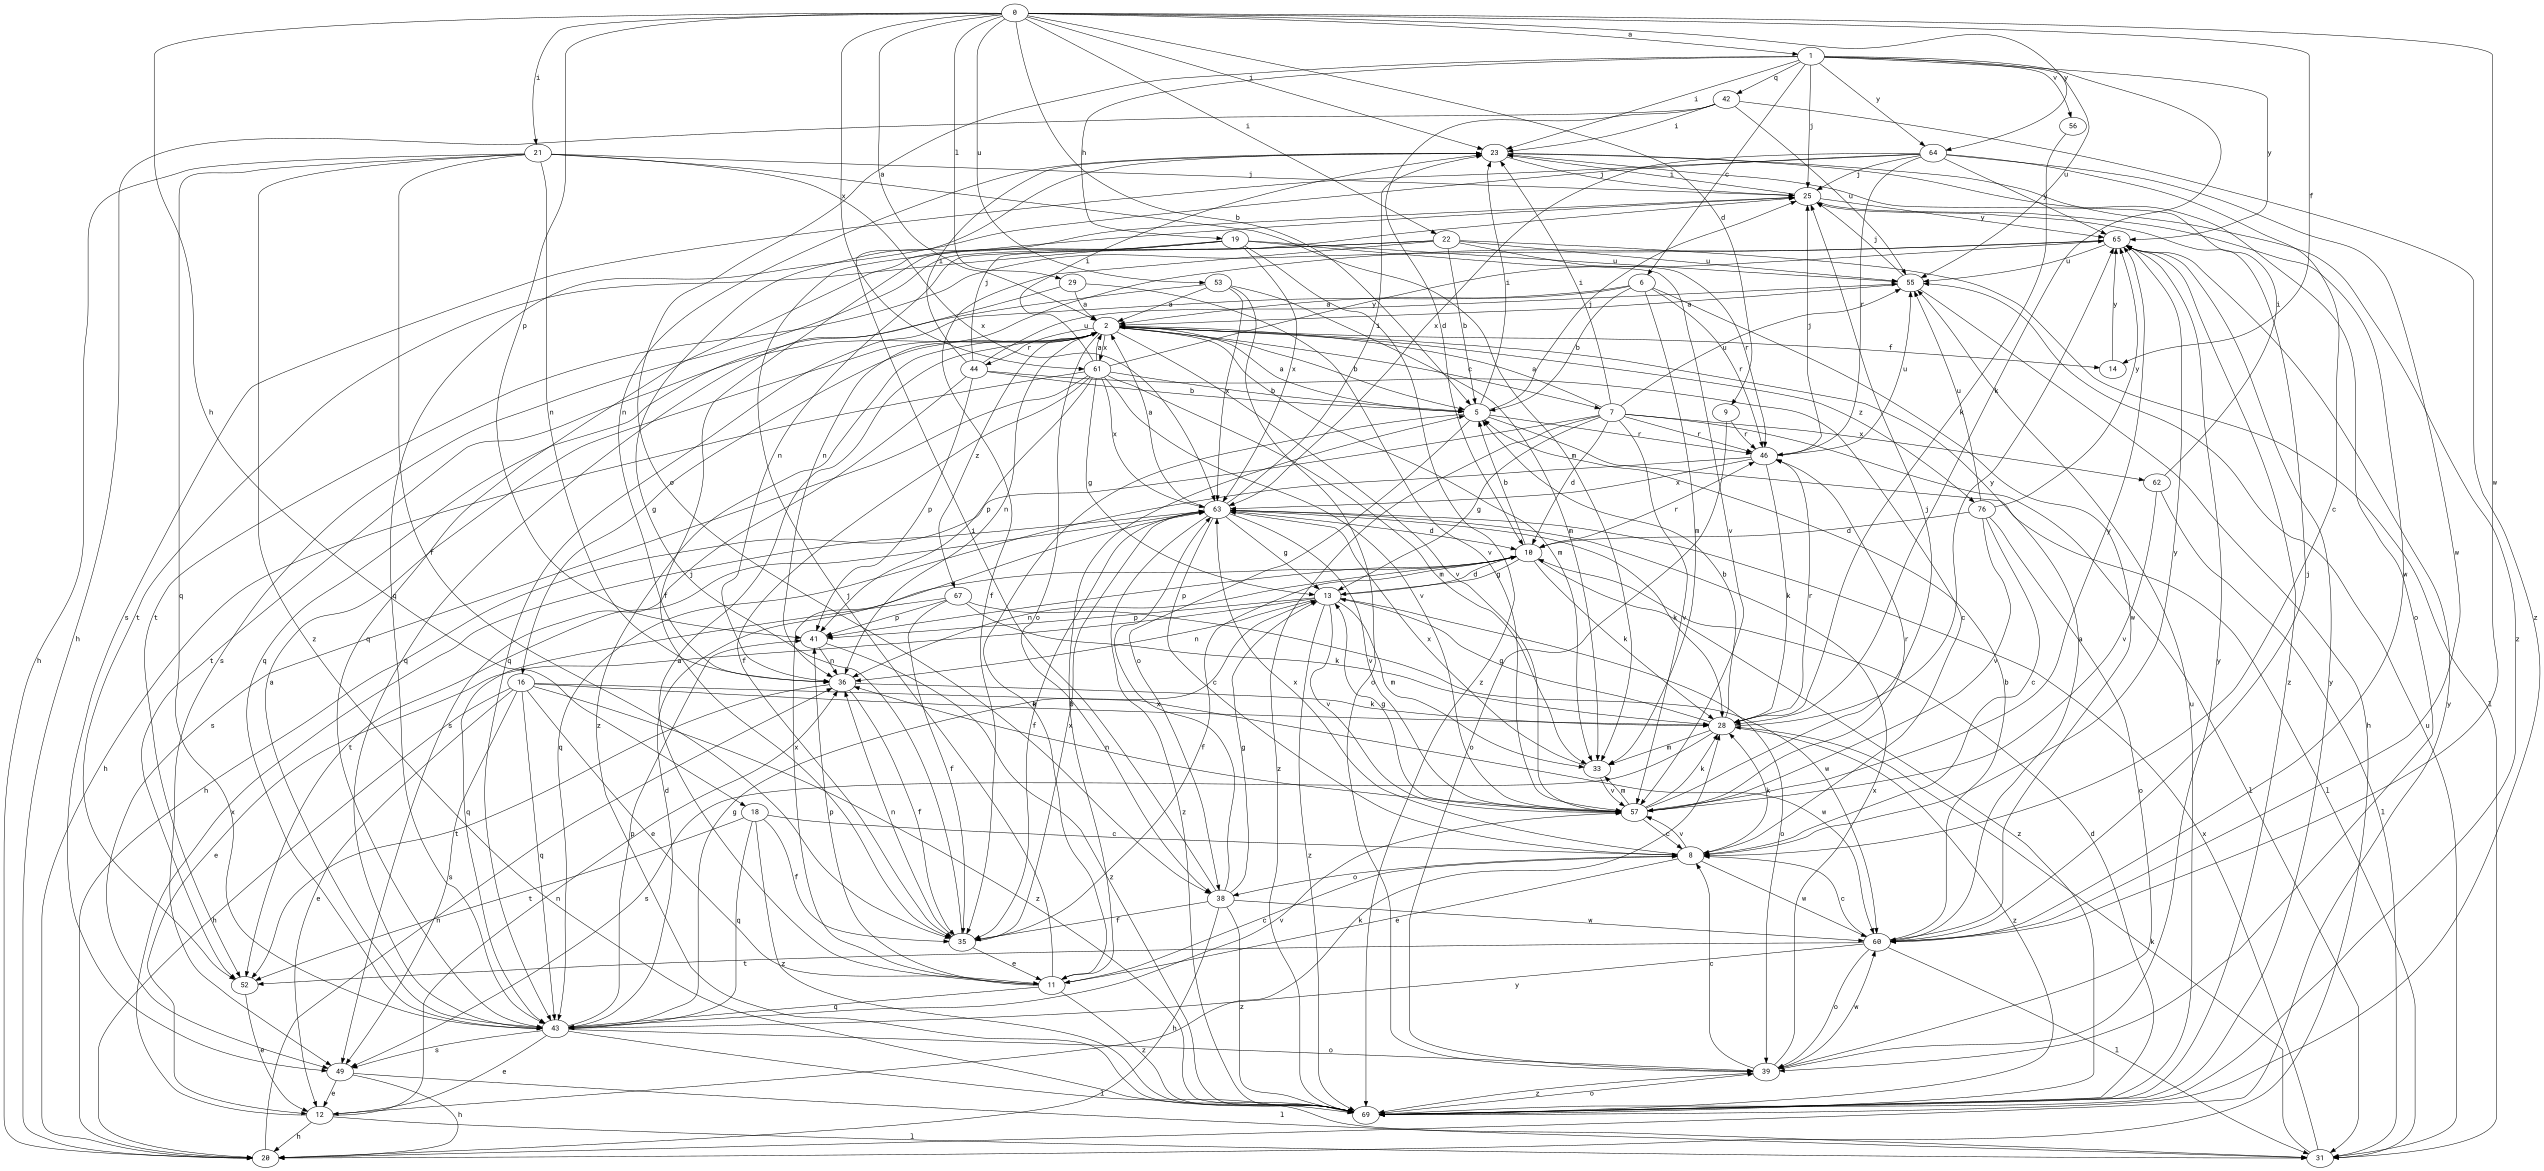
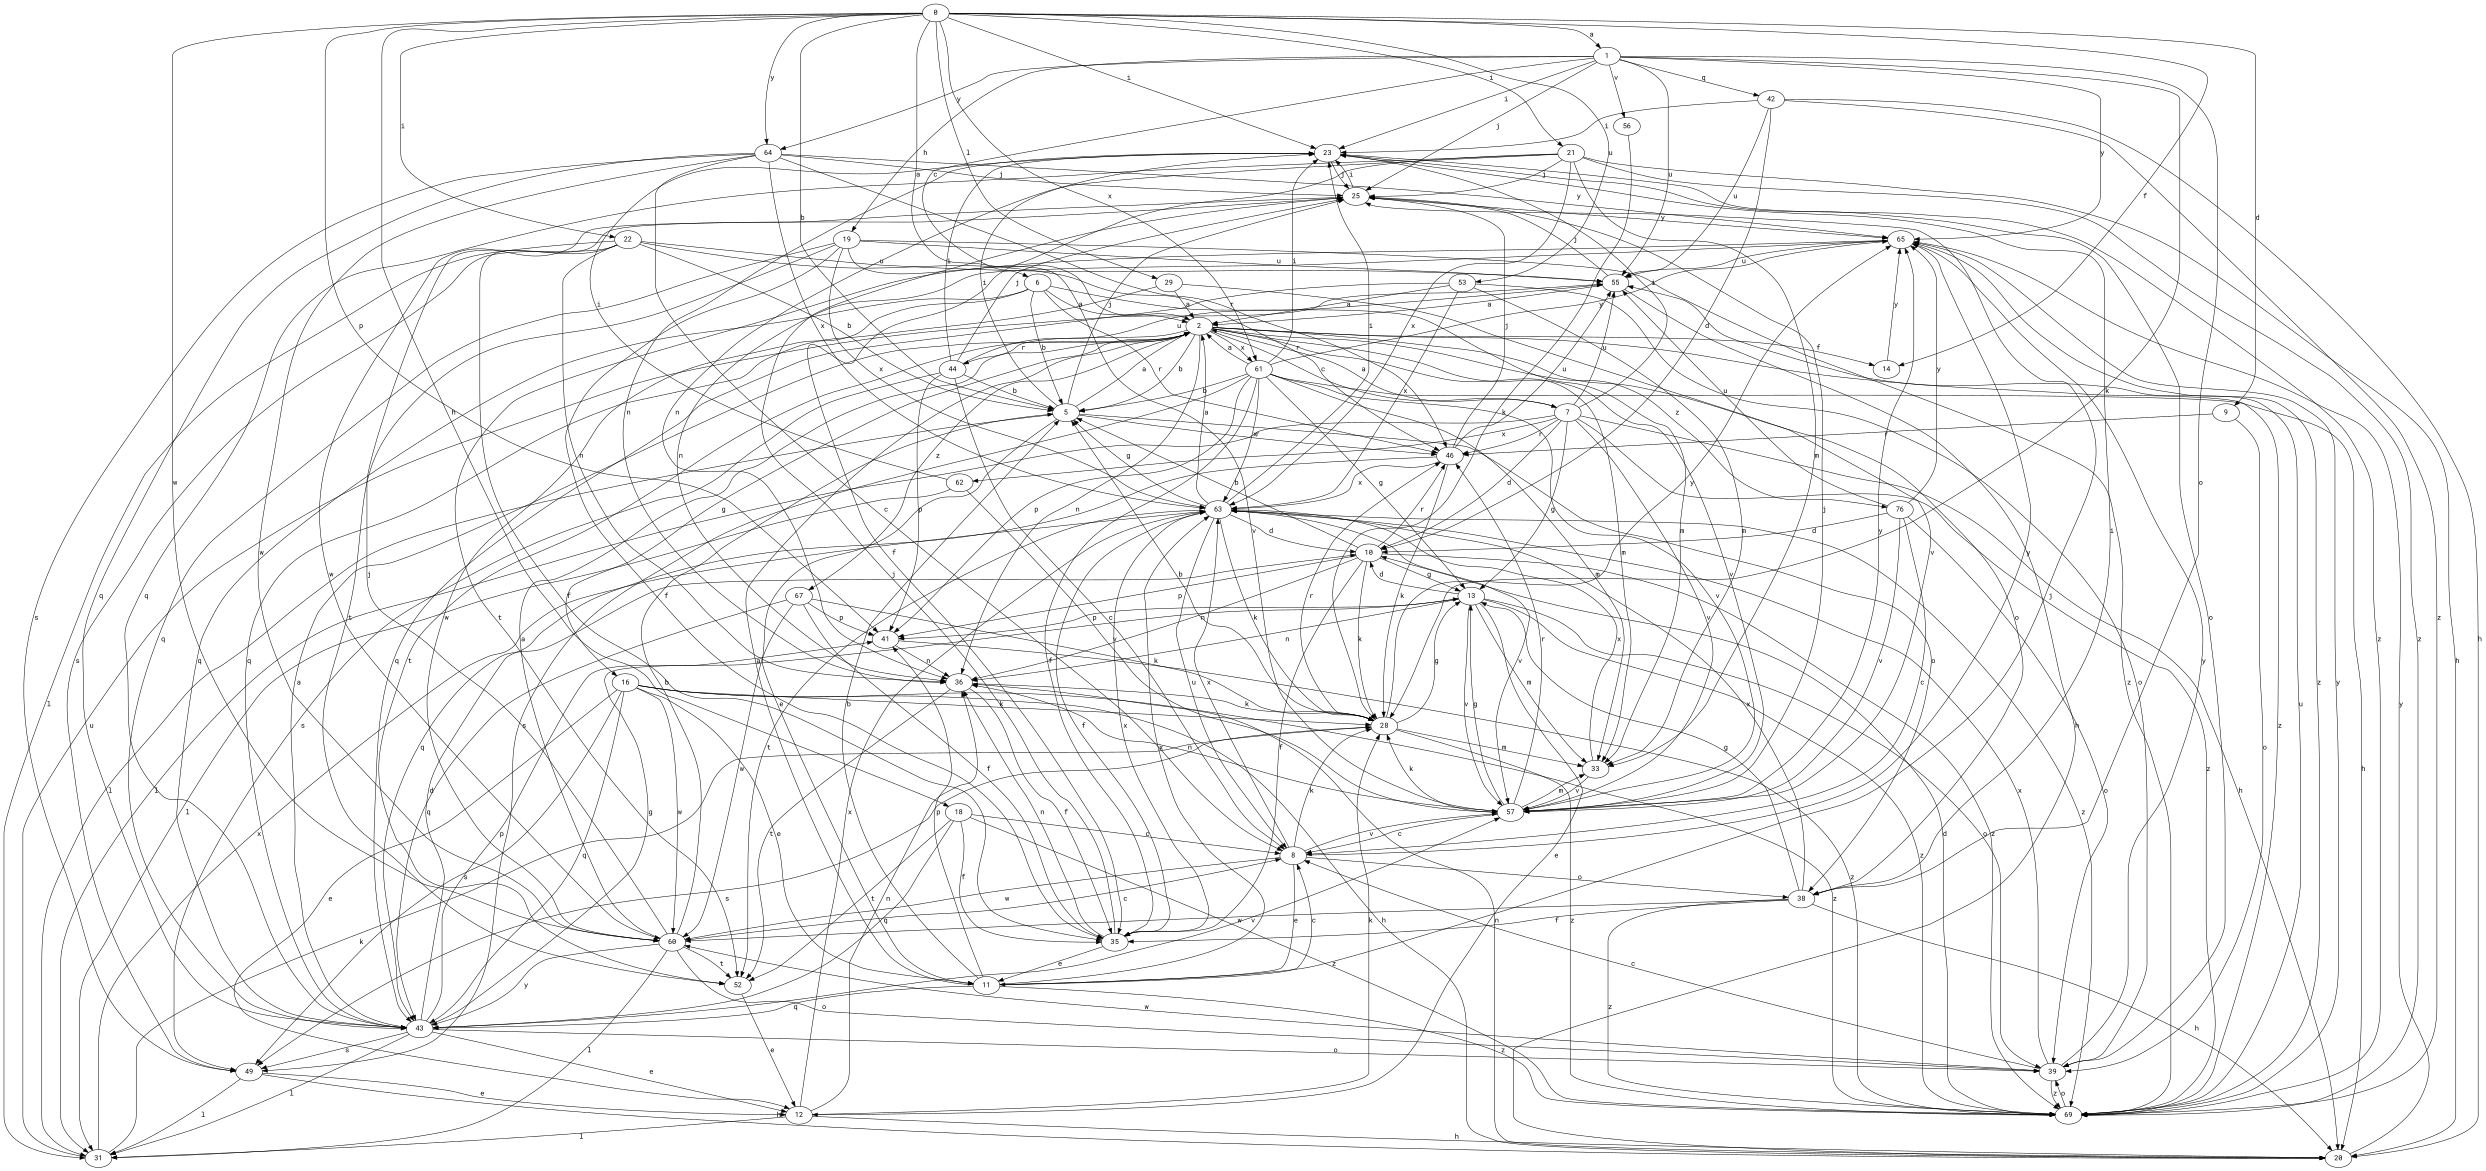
edge "63" -> "13": now "63" -> "5"
edge "63" -> "8": label "c" -> "u"
